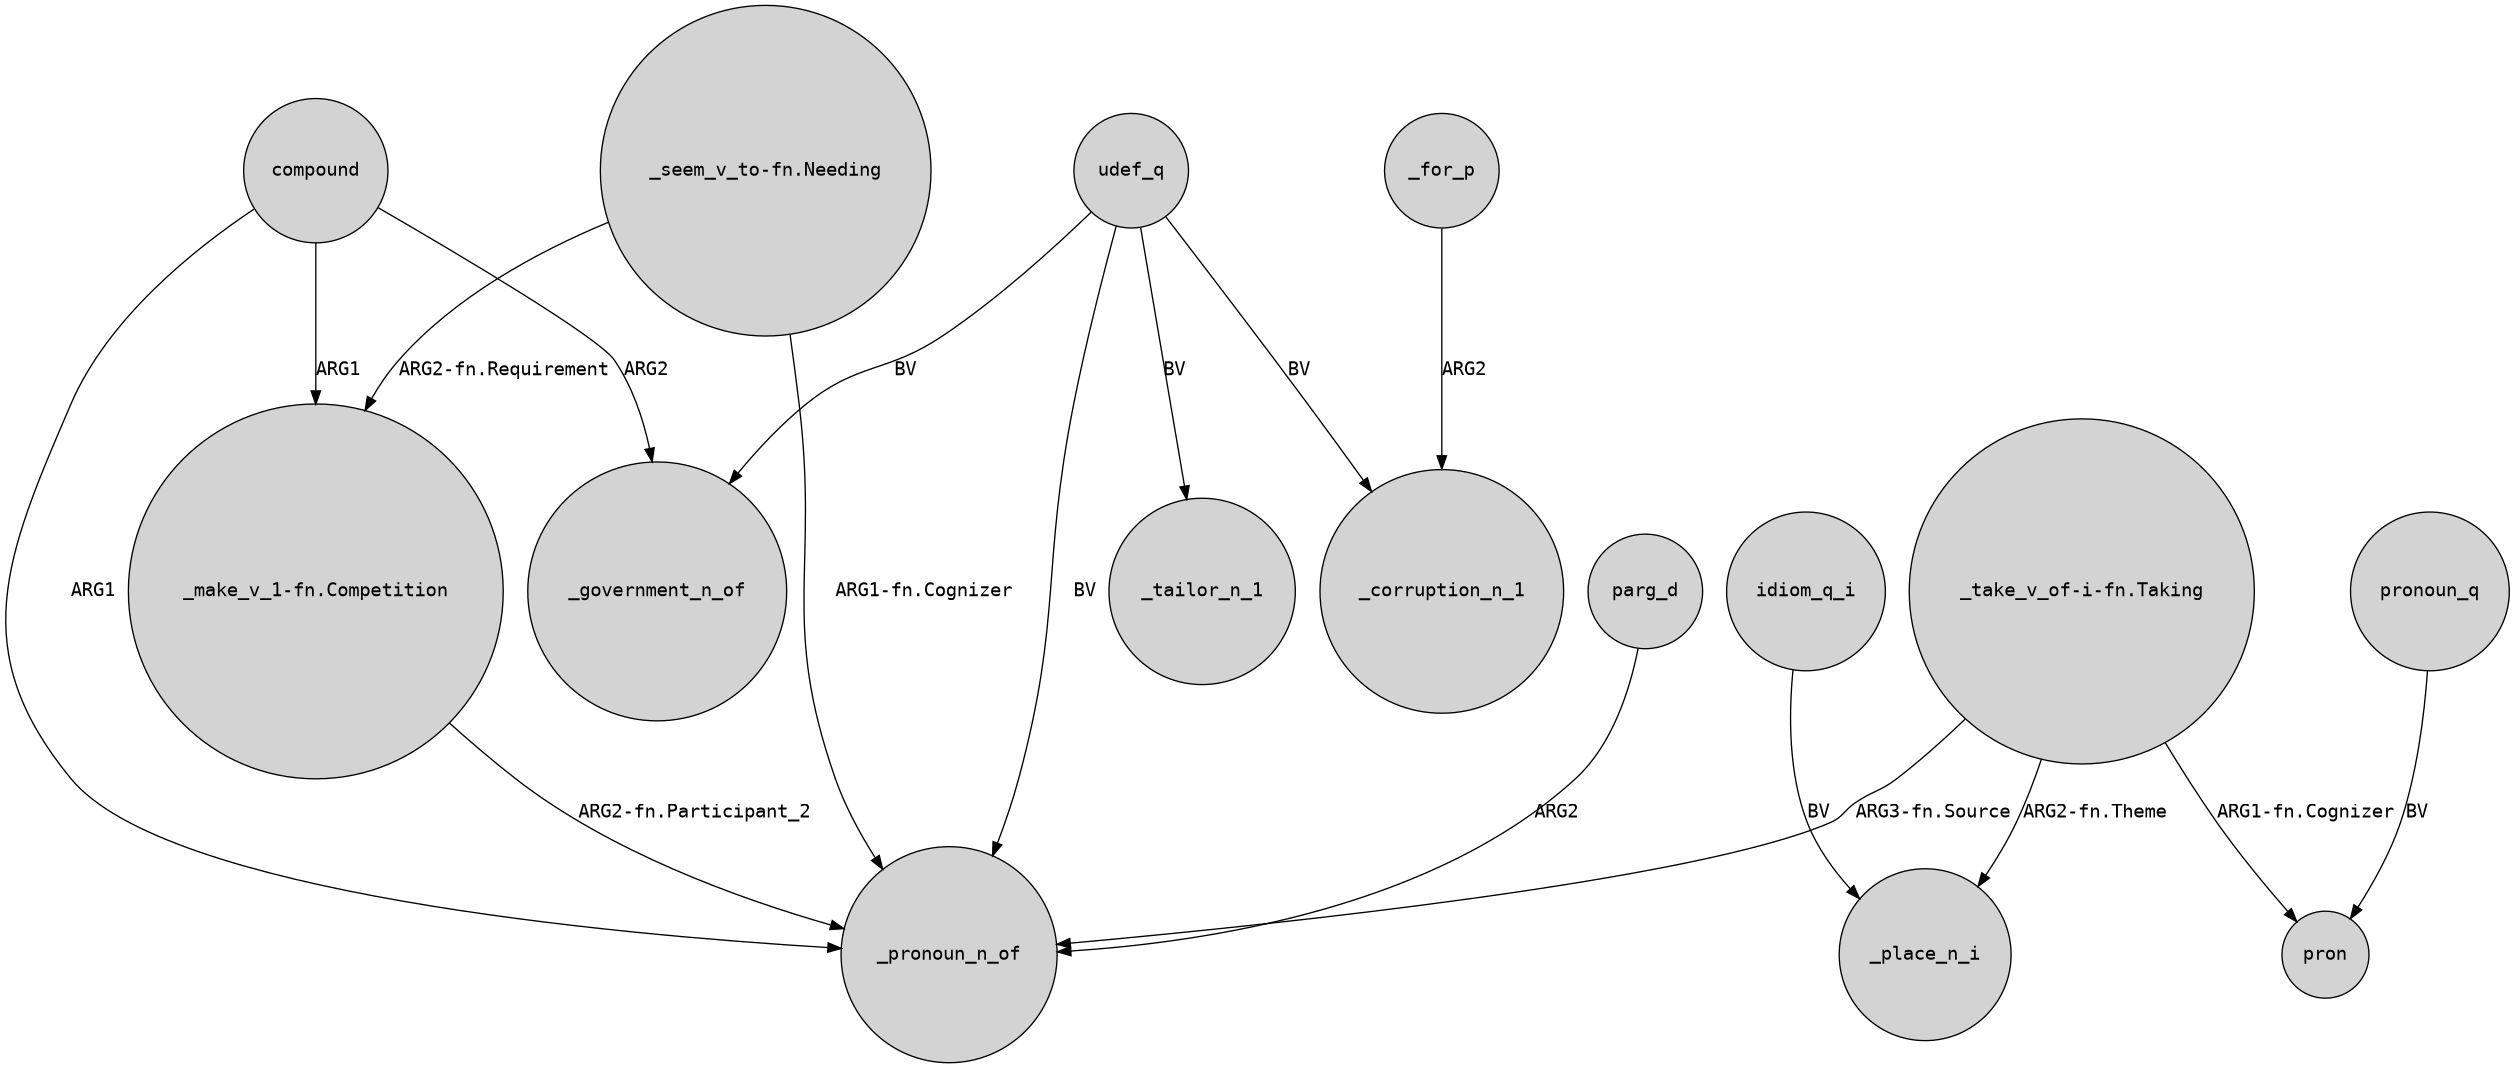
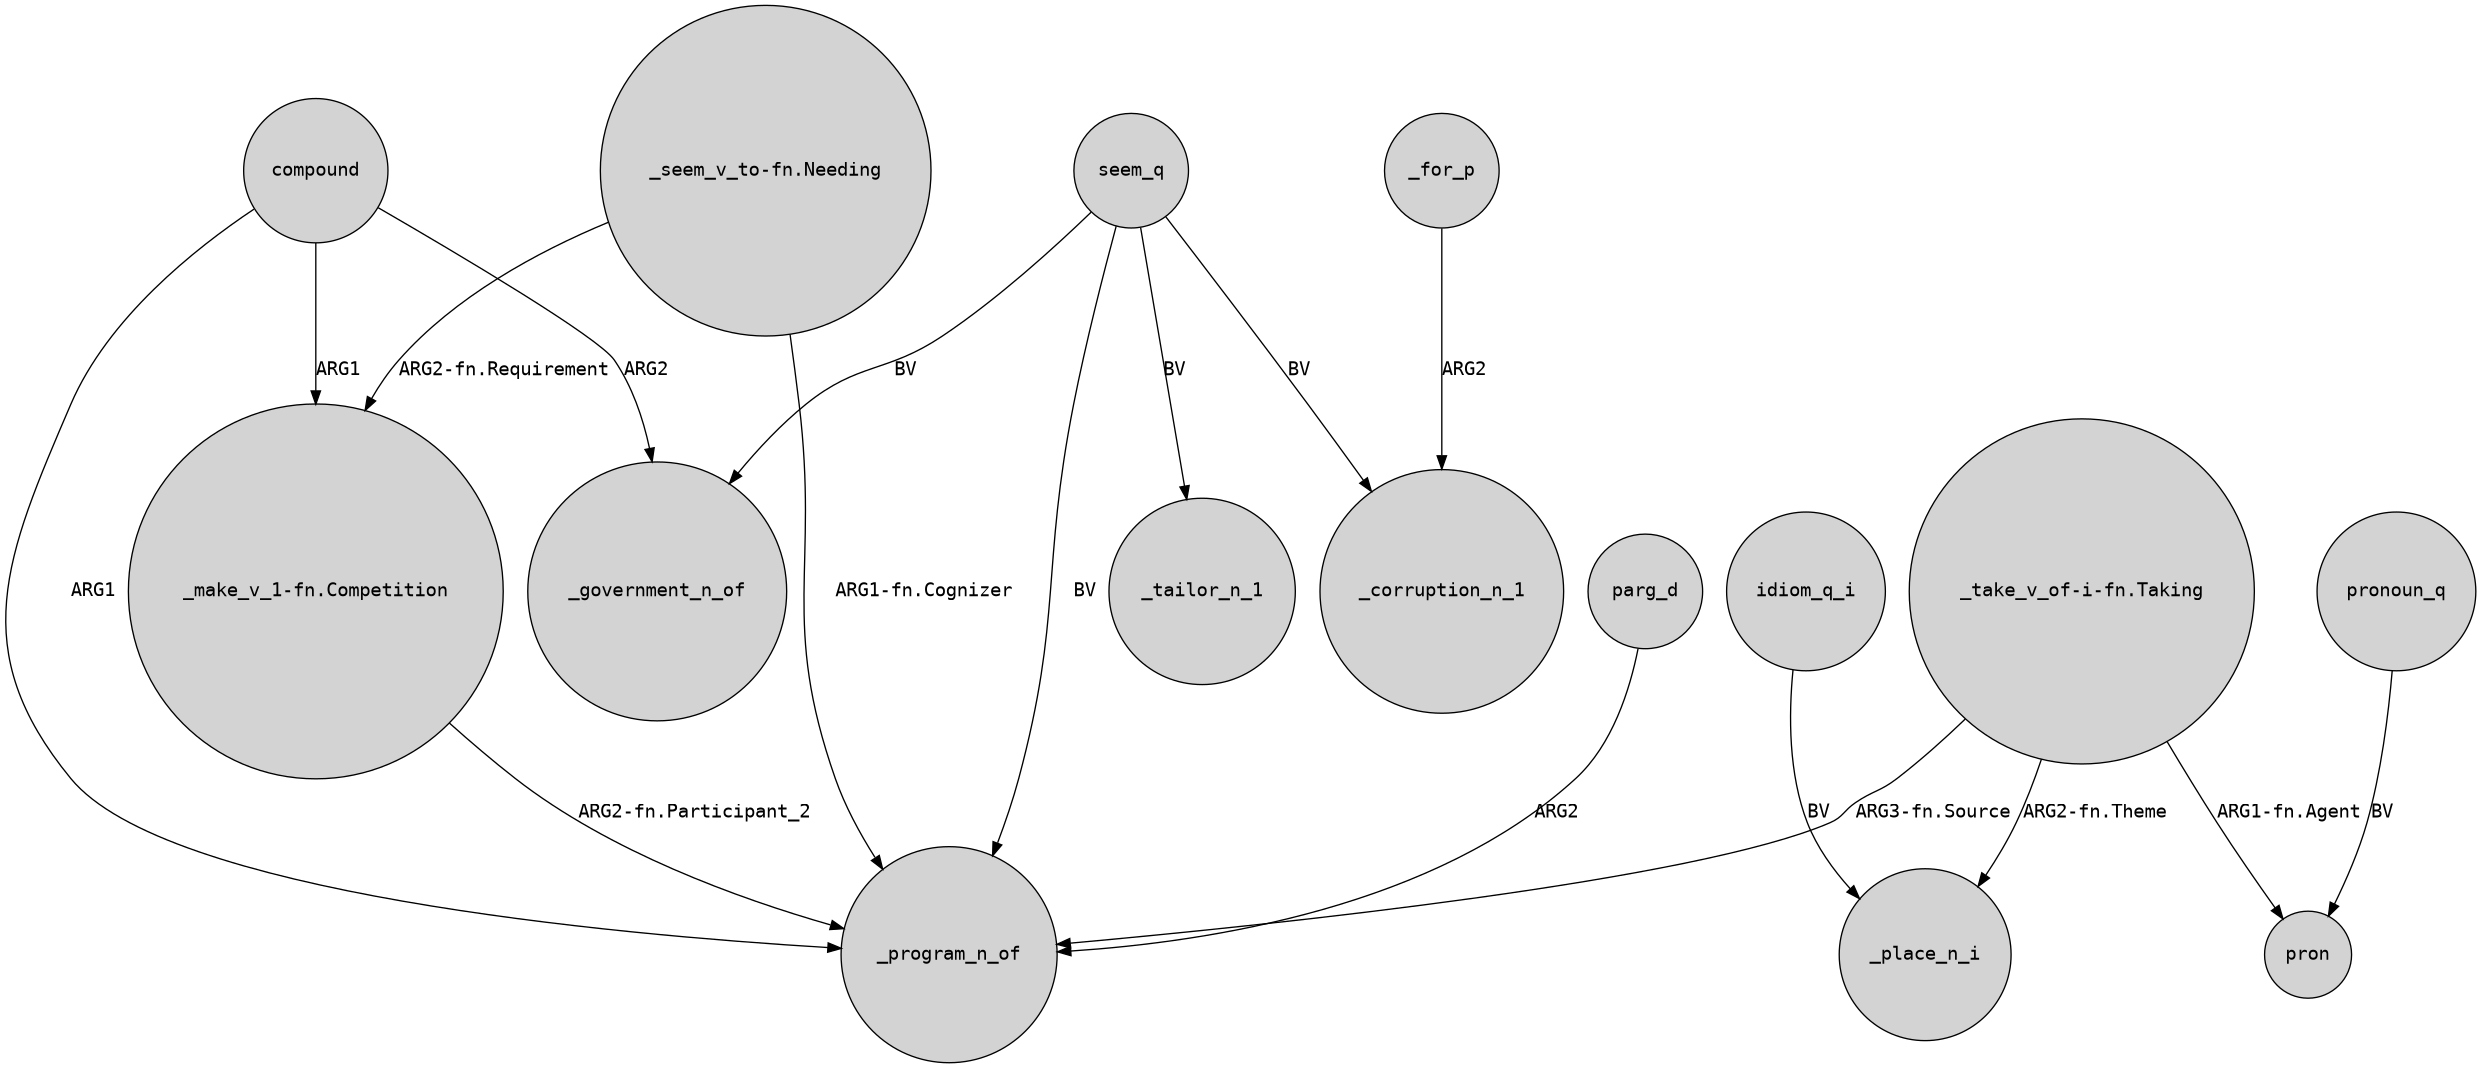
node "udef_q": label "udef_q" -> "seem_q"
edge "_take_v_of-i-fn.Taking" -> "pron": label "ARG1-fn.Cognizer" -> "ARG1-fn.Agent"
node "_pronoun_n_of": label "_pronoun_n_of" -> "_program_n_of"
